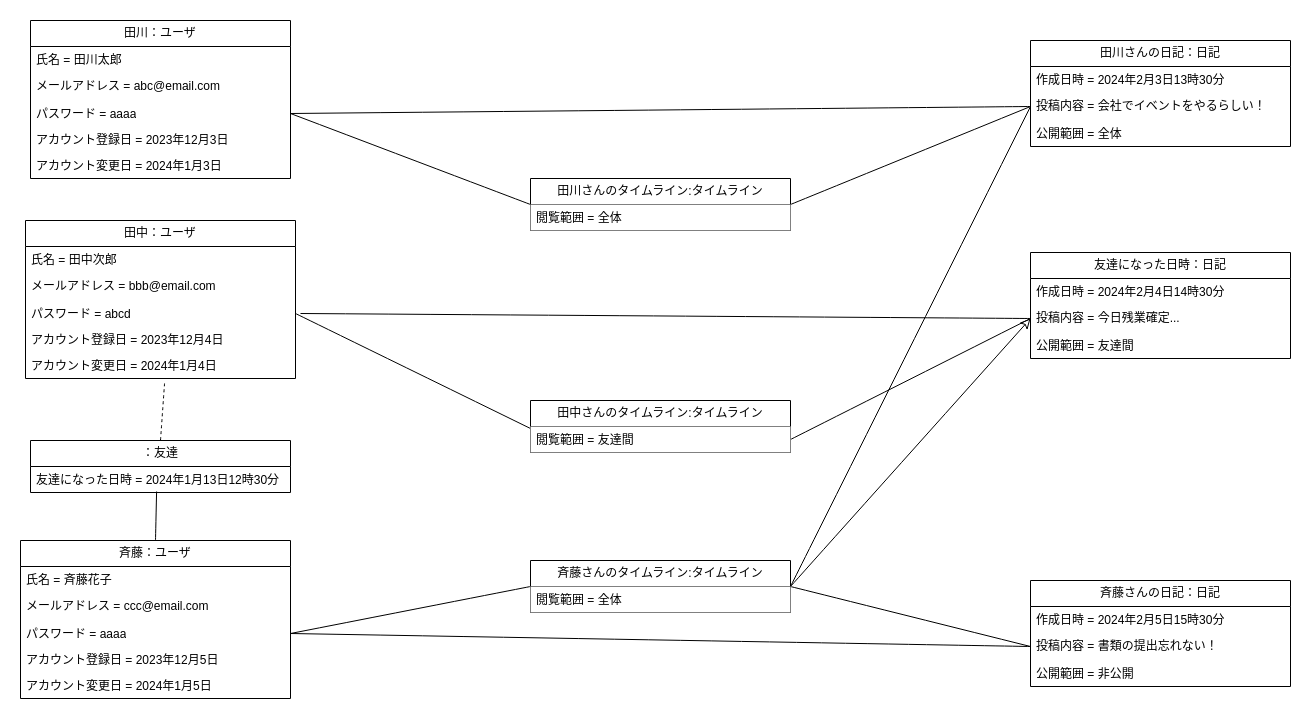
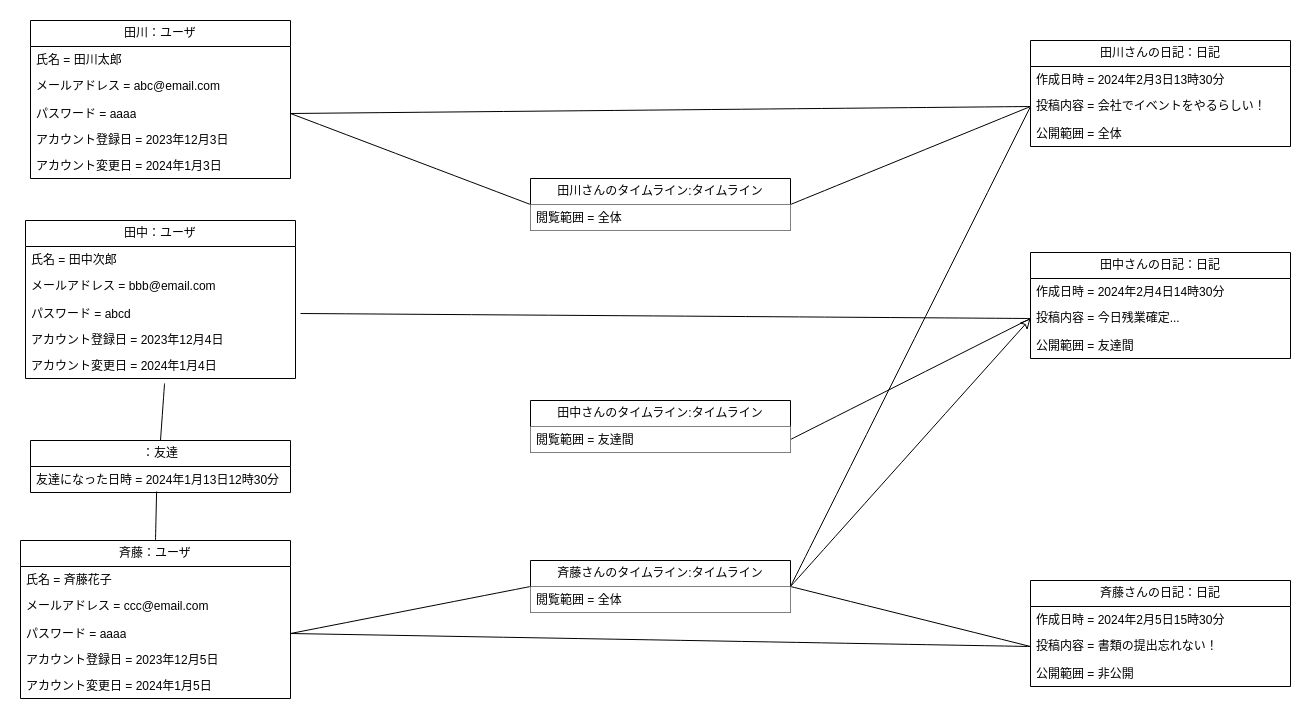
node "友達になった日時：日記": label "友達になった日時：日記" -> "田中さんの日記：日記"
edge "パスワード = abcd" -- "閲覧範囲 = 友達間": removed
edge "アカウント変更日 = 2024年1月4日" -- "：友達": style dashed -> solid
